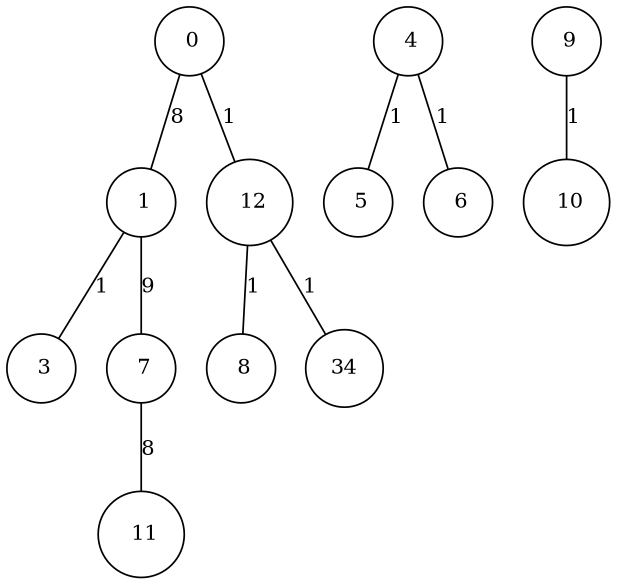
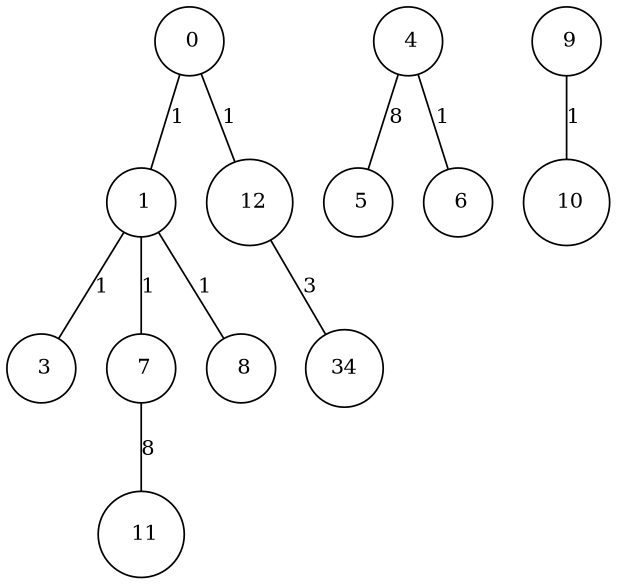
edge "0" -- "1": label "8" -> "1"
edge "4" -- "5": label "1" -> "8"
edge "1" -- "7": label "9" -> "1"
edge "12" -- "34": label "1" -> "3"
edge "12" -- "8": now "1" -- "8"
